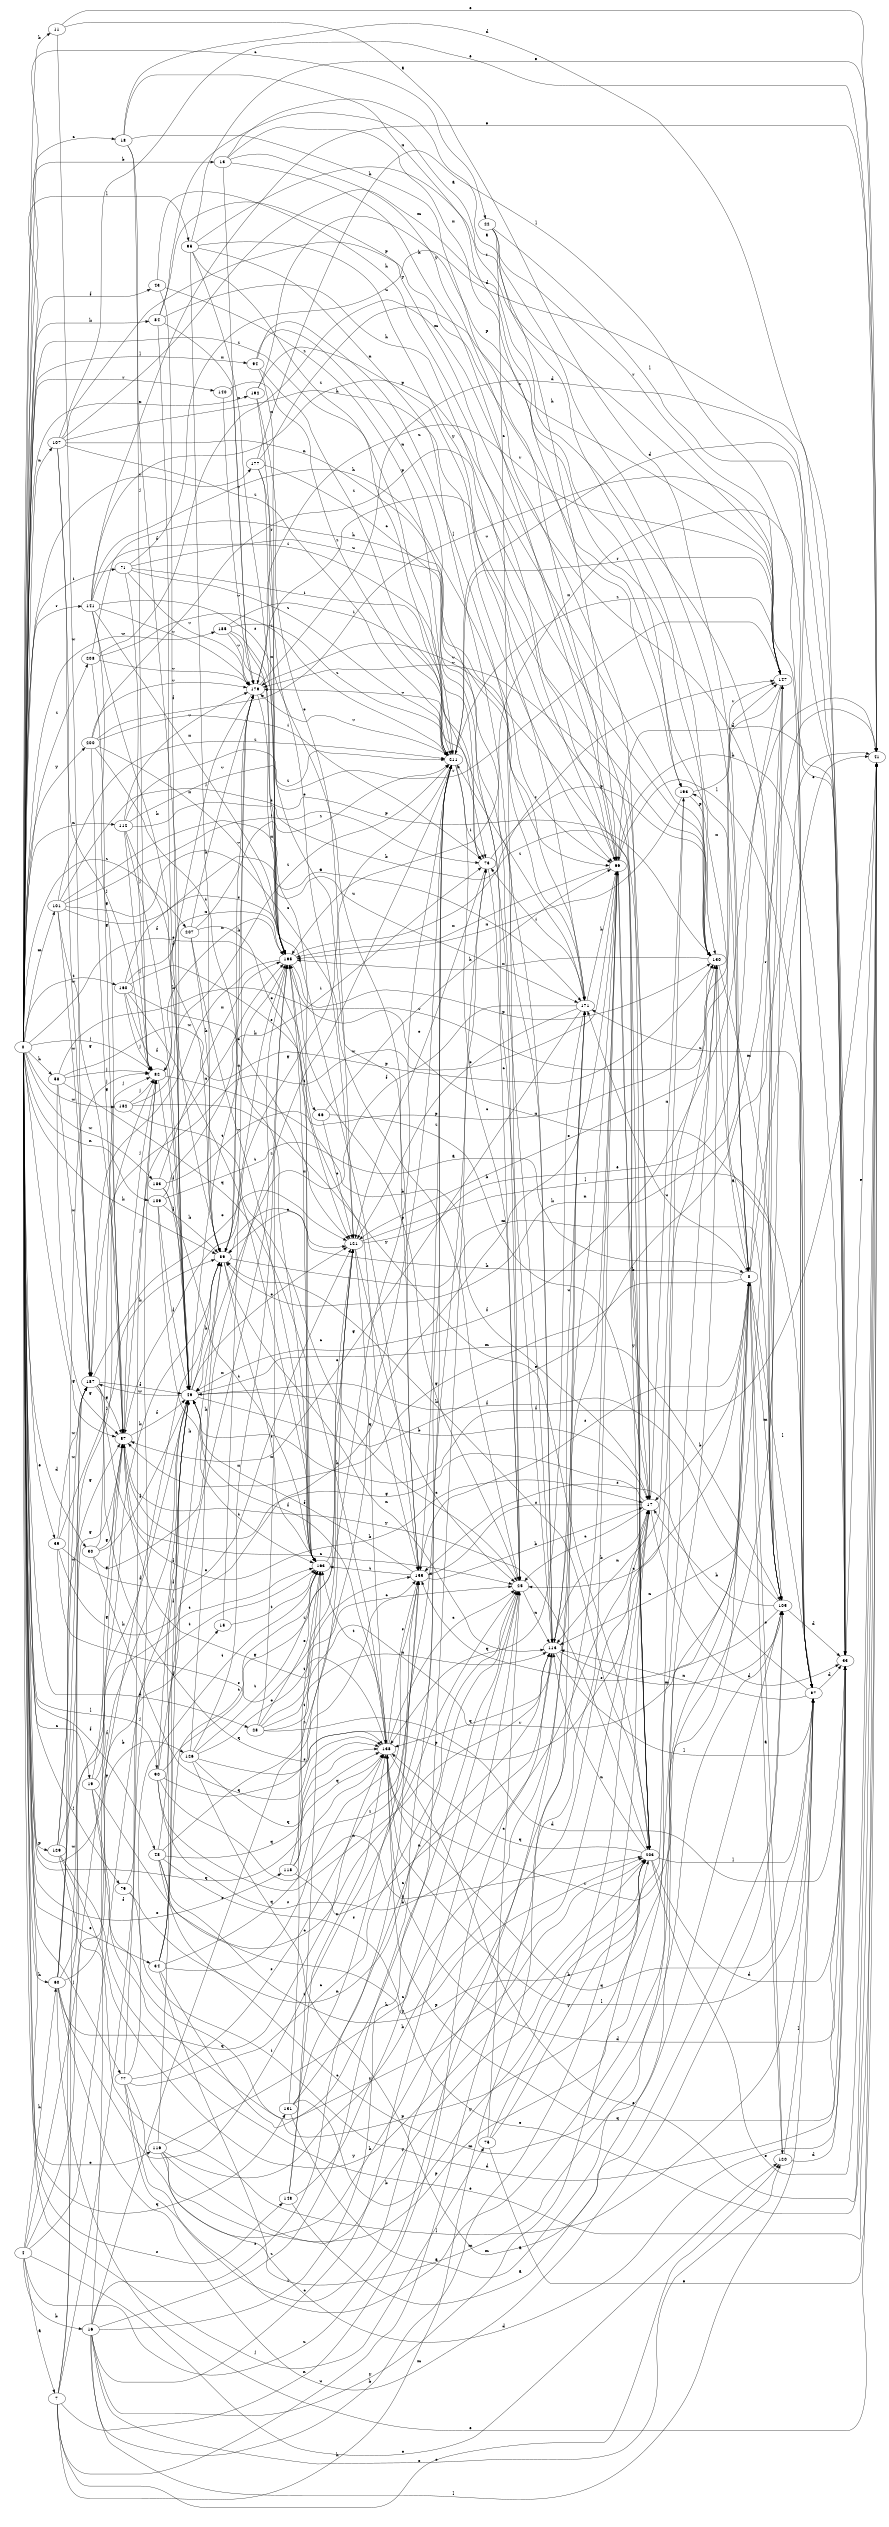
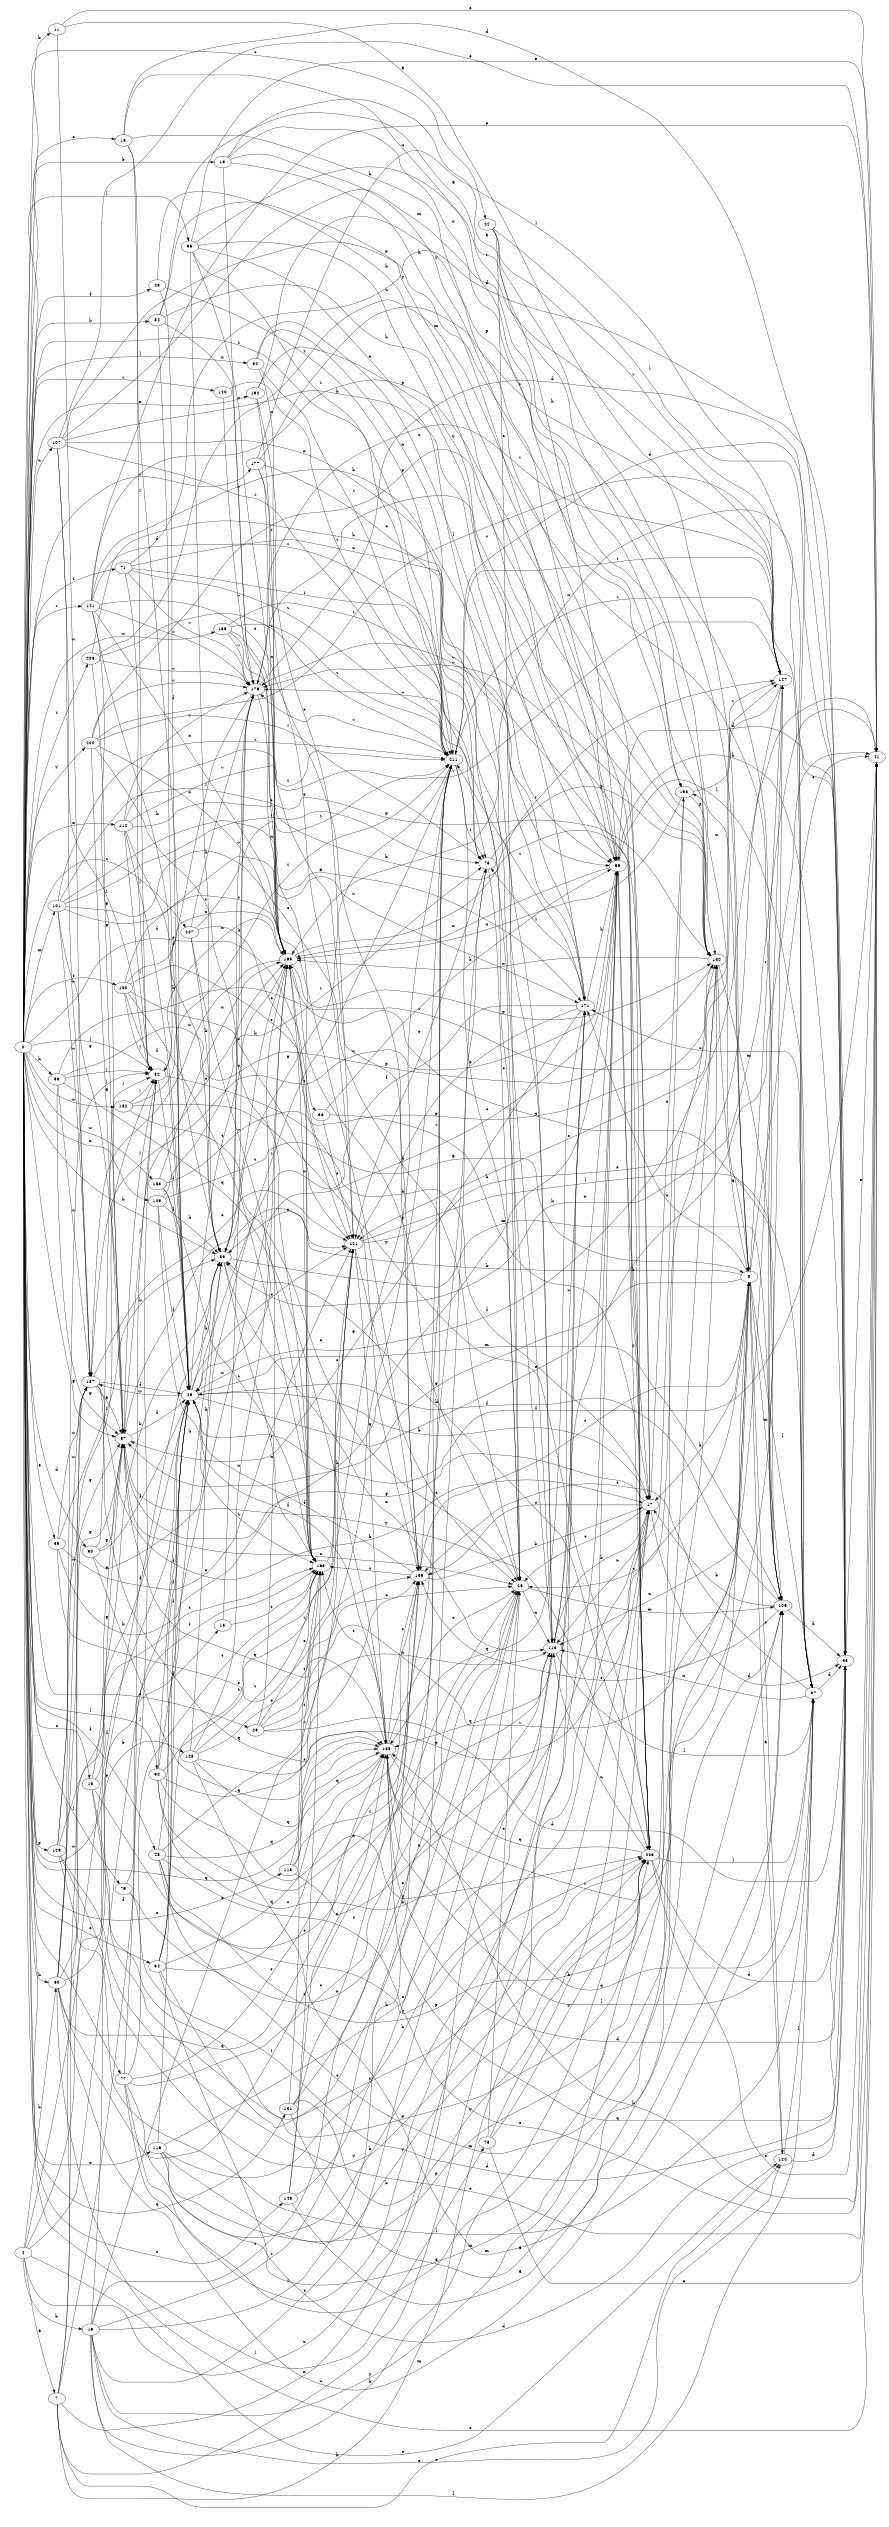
edge "49" -> "66": added, label "h"
edge "113" -> "105": now "25" -> "105"
edge "138" -> "41": label "e" -> "k"
